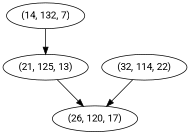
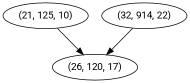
node "(14, 132, 7)": removed
node "(21, 125, 13)": label "(21, 125, 13)" -> "(21, 125, 10)"
node "(32, 114, 22)": label "(32, 114, 22)" -> "(32, 914, 22)"
